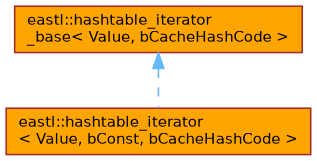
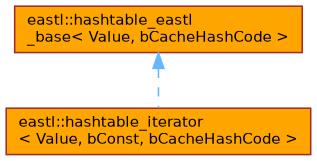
node "eastl::hashtable_iterator _base< Value, bCacheHashCode >": label "eastl::hashtable_iterator _base< Value, bCacheHashCode >" -> "eastl::hashtable_eastl _base< Value, bCacheHashCode >"
